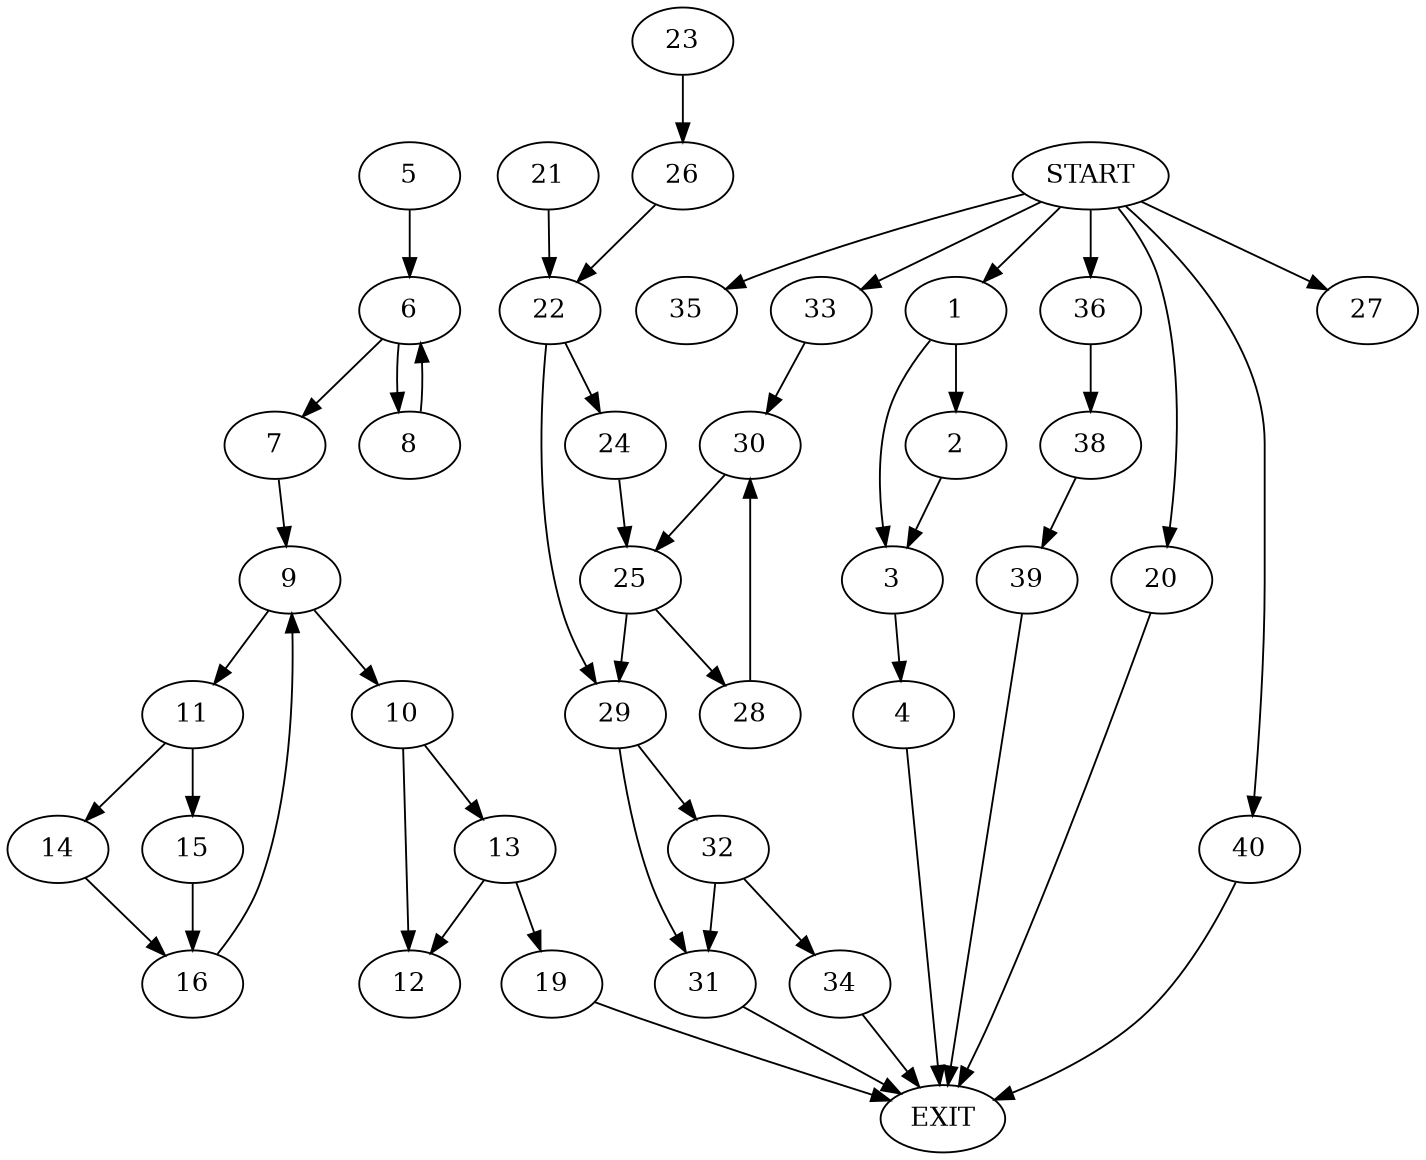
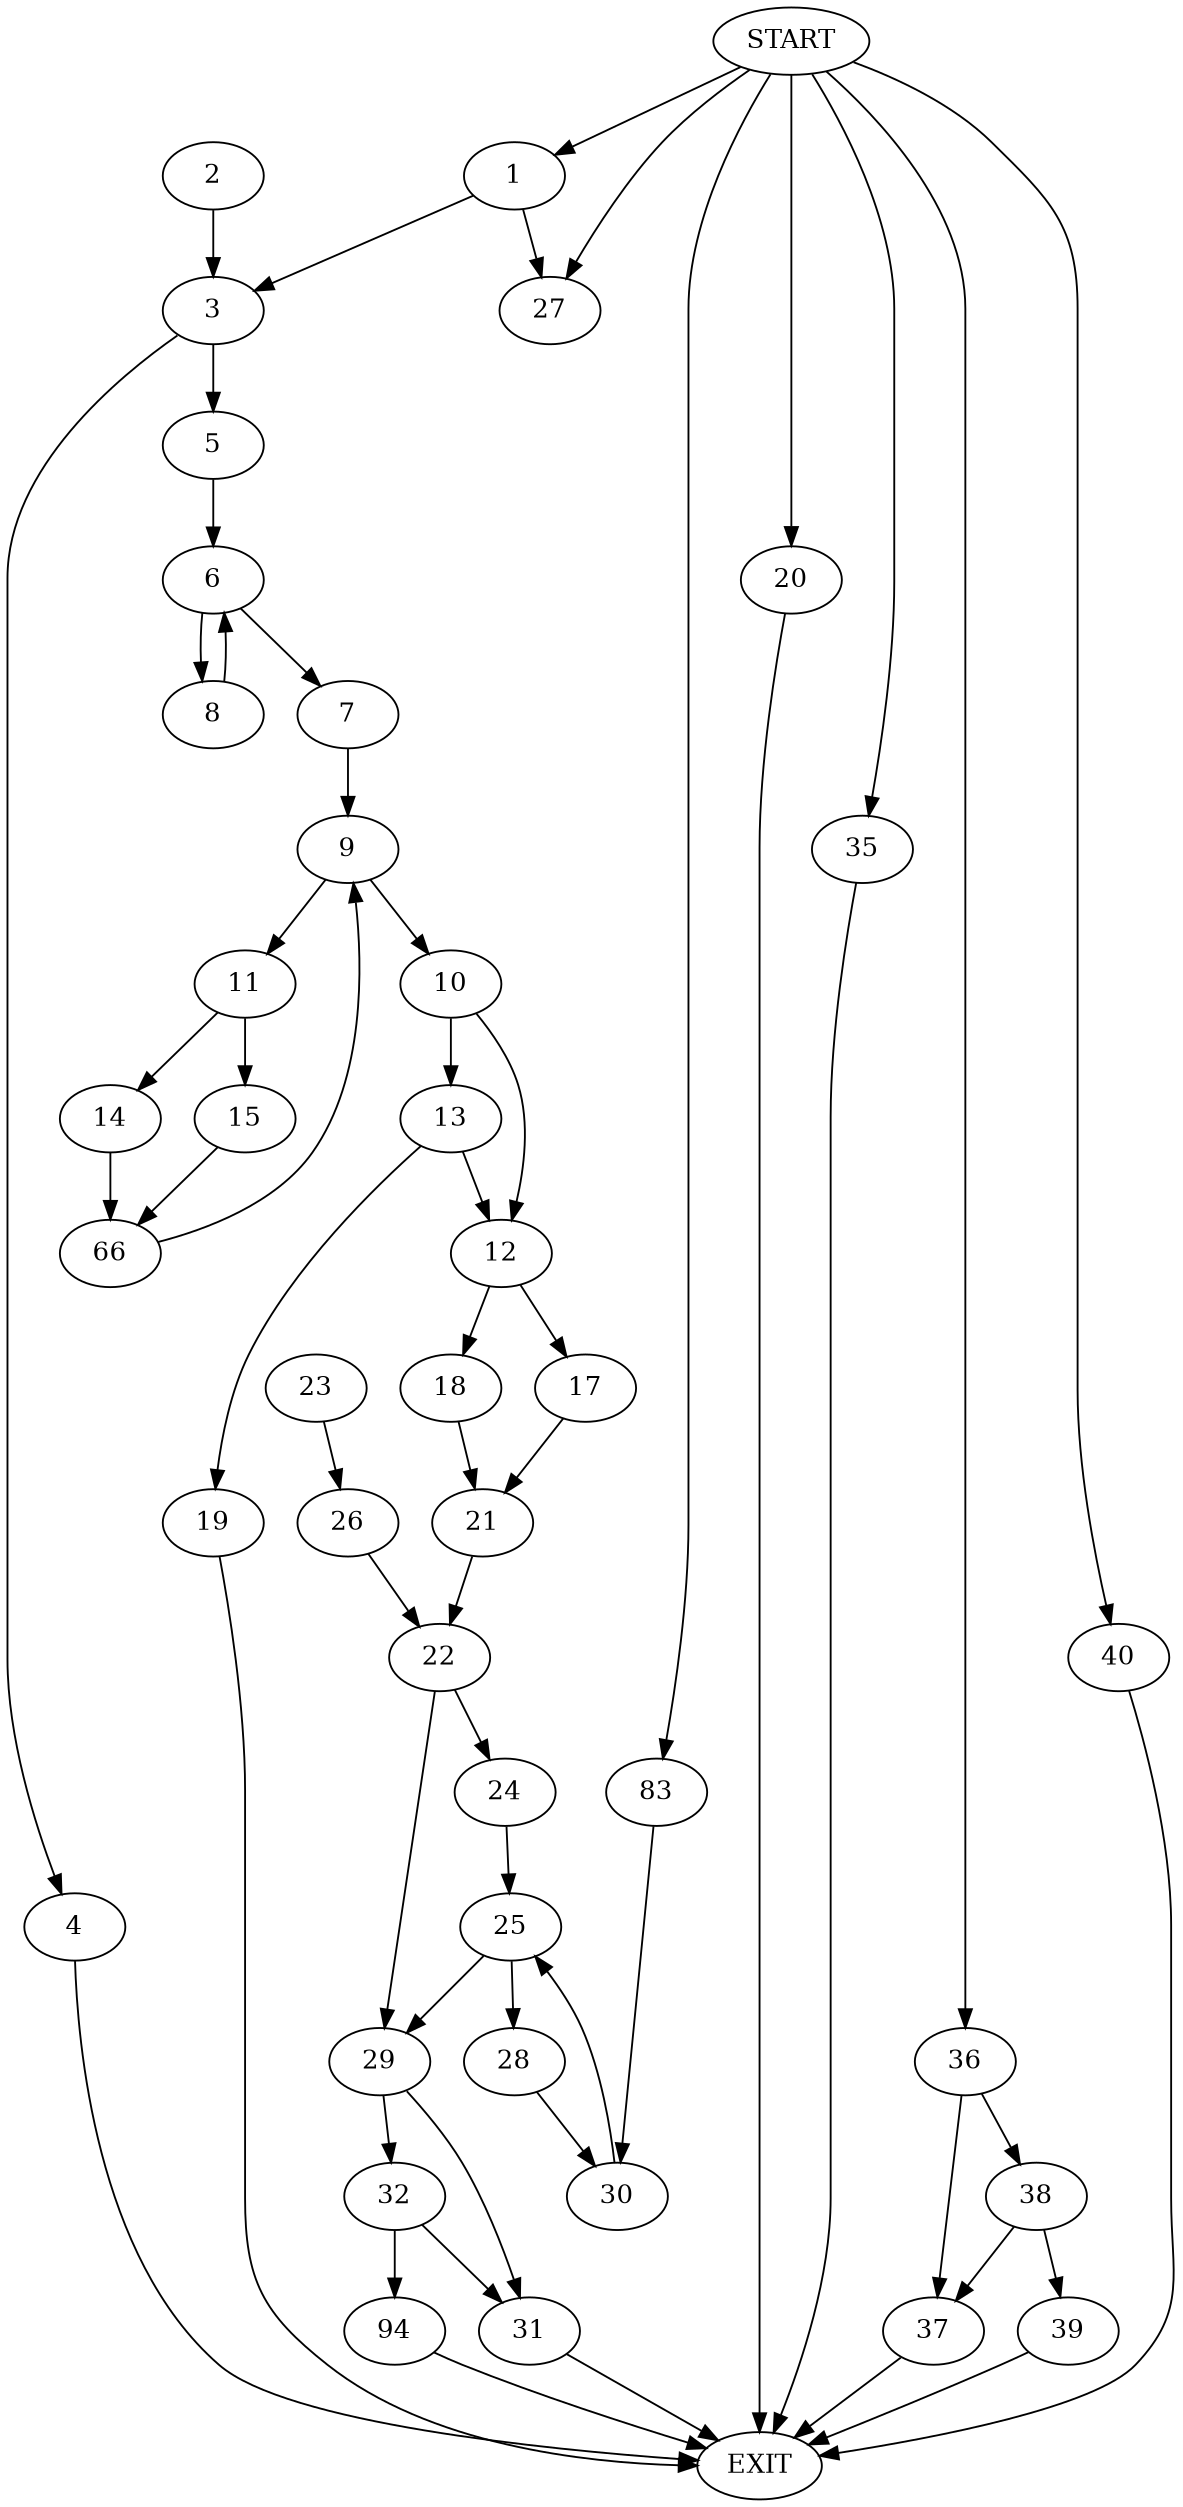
node "33": label "33" -> "83"
edge "3" -> "5": added
edge "1" -> "2": now "1" -> "27"
node "16": label "16" -> "66"
node "34": label "34" -> "94"
node "18": added
node "17": added
edge "35" -> "EXIT": added
node "37": added
